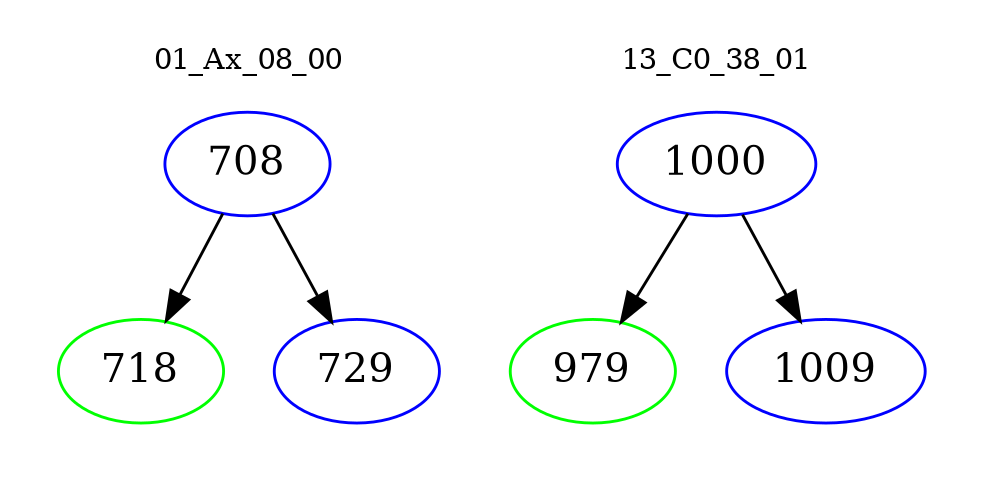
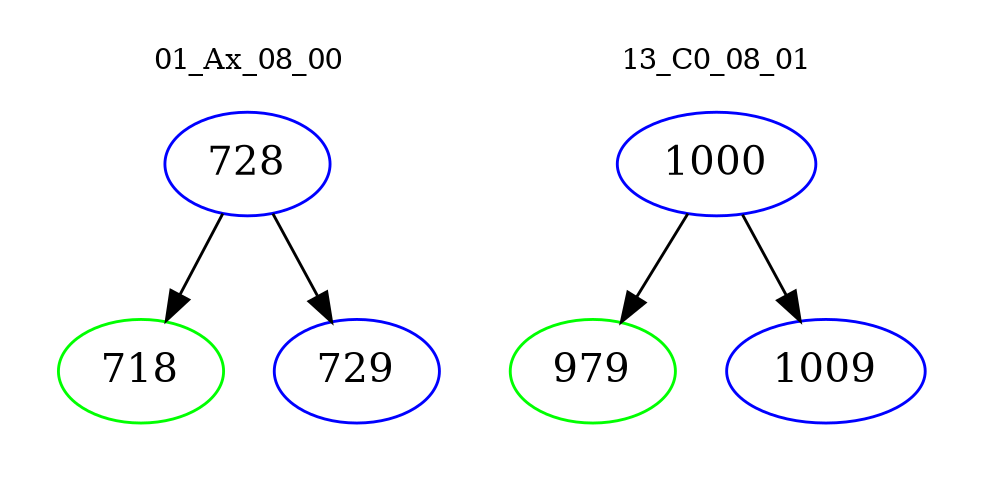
cluster "13_C0_38_01": label "13_C0_38_01" -> "13_C0_08_01"
node "708": label "708" -> "728"
